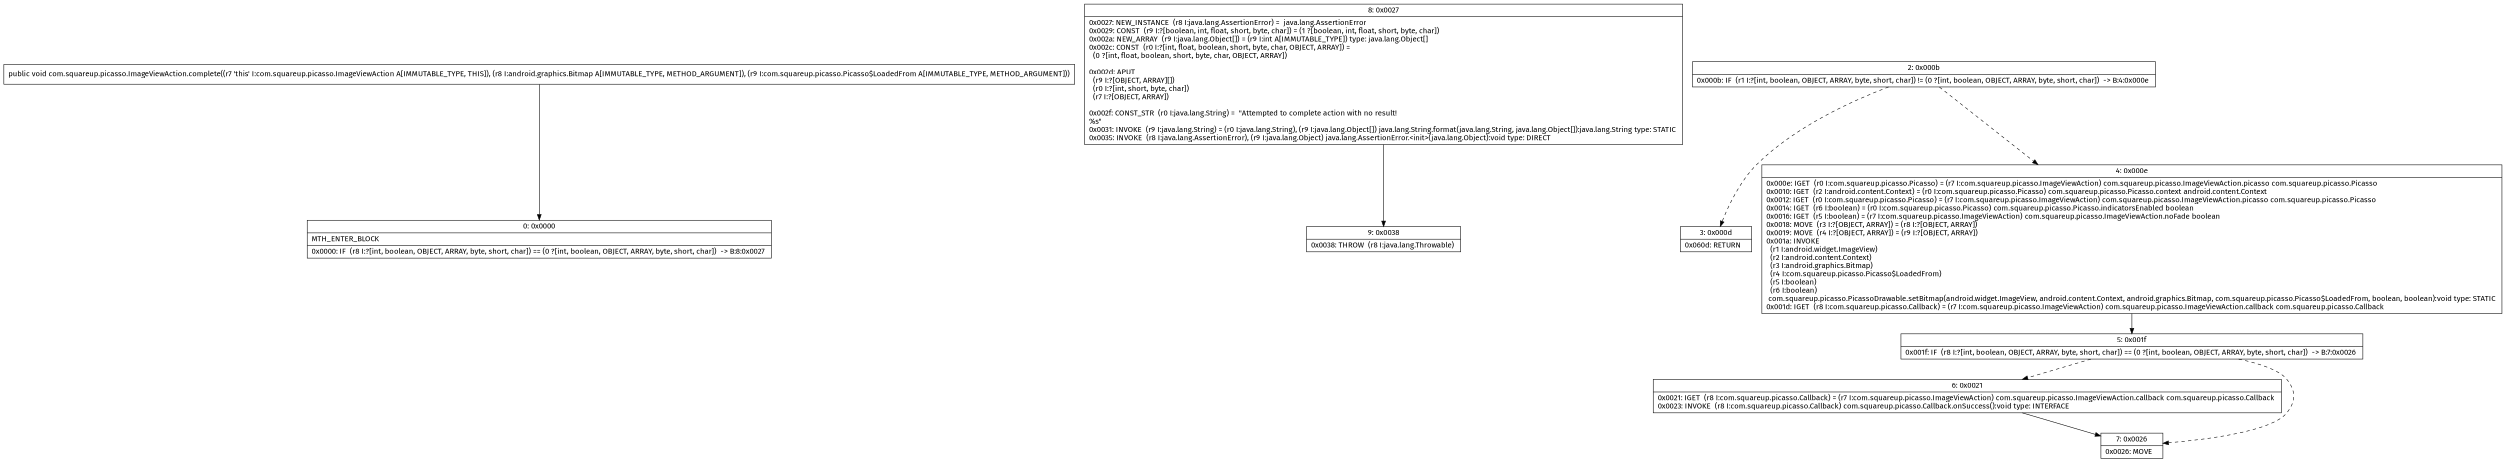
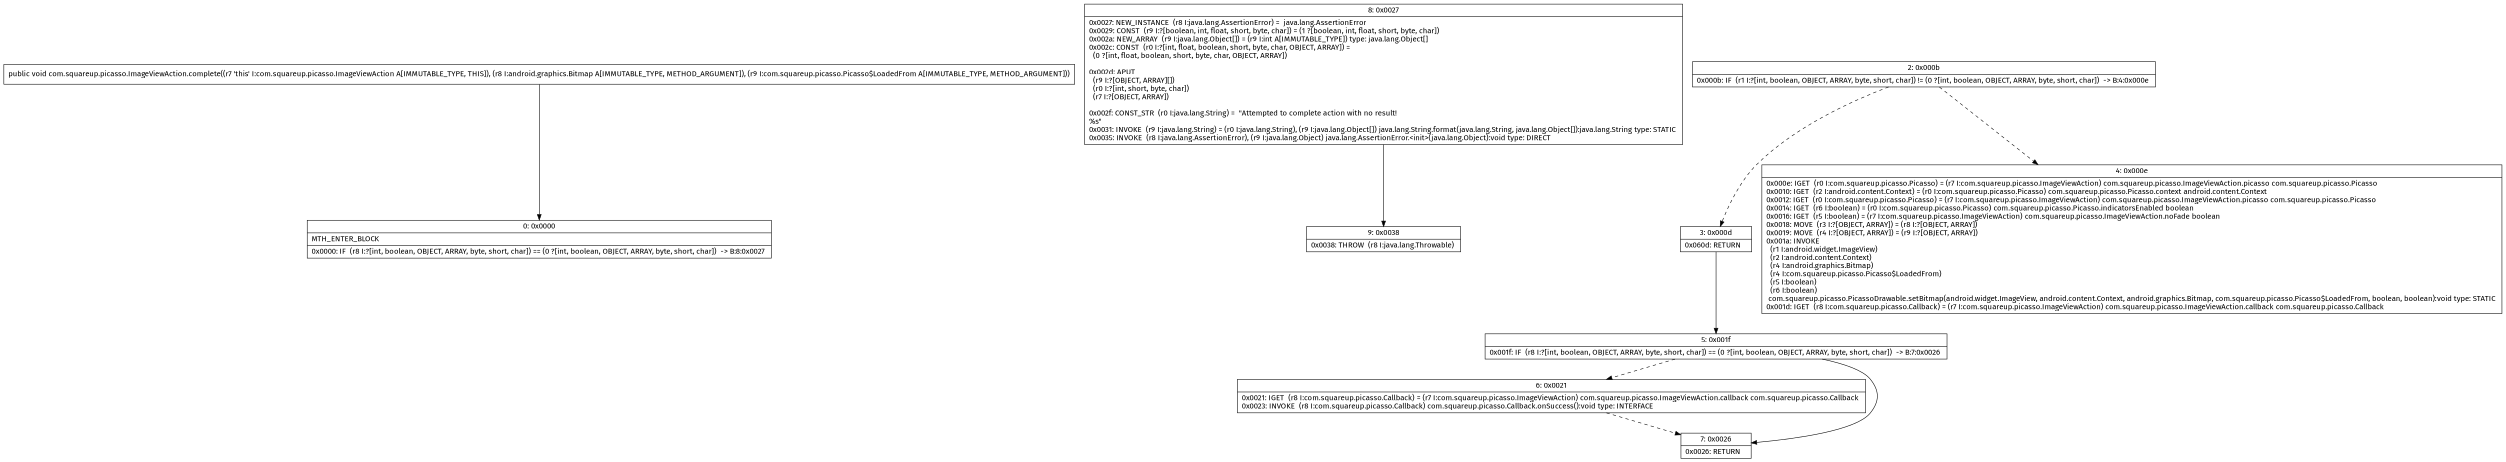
node "4: 0x000e": text "(r3 I:android.graphics.Bitmap)" -> "(r4 I:android.graphics.Bitmap)"
edge "4: 0x000e" -> "5: 0x001f": now "3: 0x000d" -> "5: 0x001f"
edge "5: 0x001f" -> "7: 0x0026": style dashed -> solid
edge "6: 0x0021" -> "7: 0x0026": style solid -> dashed
node "7: 0x0026": text "0x0026: MOVE" -> "0x0026: RETURN"
